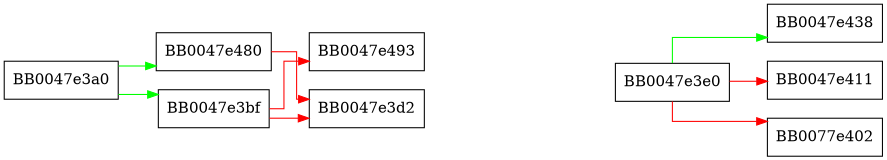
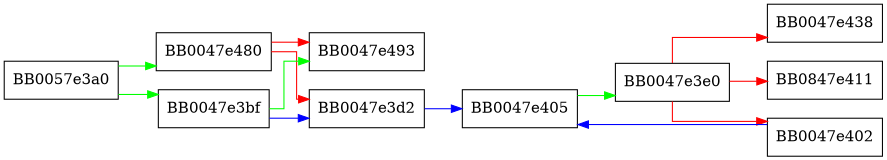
edge "BB0047e3e0" -> "BB0047e438": color green -> red
edge "BB0047e480" -> "BB0047e493": added
node "BB0047e3a0": label "BB0047e3a0" -> "BB0057e3a0"
node "BB0047e411": label "BB0047e411" -> "BB0847e411"
edge "BB0047e3bf" -> "BB0047e493": color red -> green
node "BB0047e405": added
edge "BB0047e3bf" -> "BB0047e3d2": color red -> blue
node "BB0077e402": label "BB0077e402" -> "BB0047e402"
